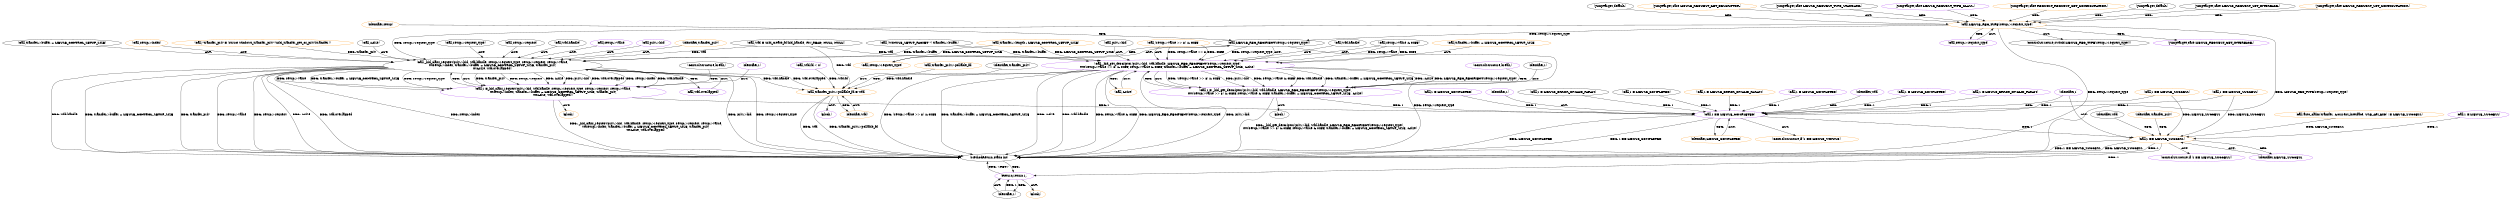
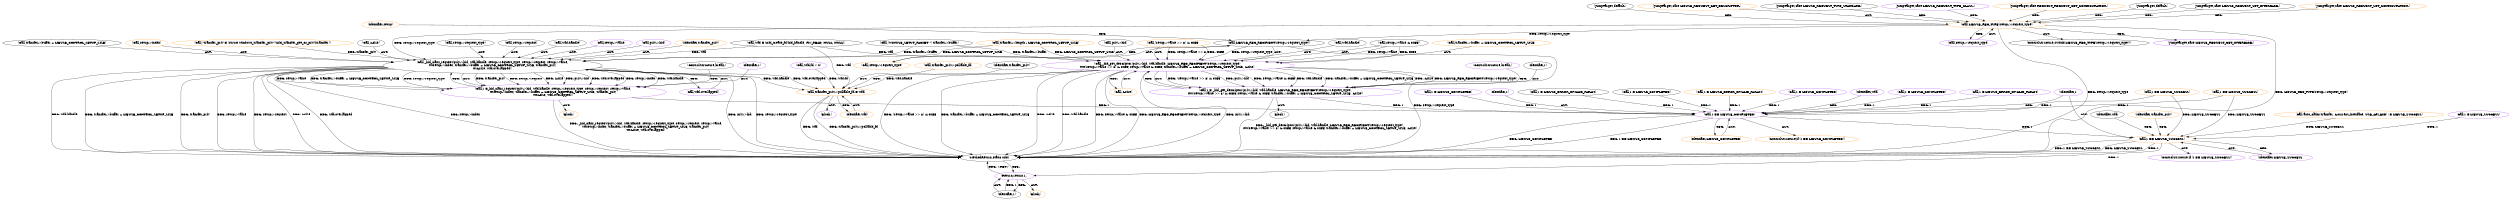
node "(ControlStructure,if (r == LIBUSB_WINUSB))": label "(ControlStructure,if (r == LIBUSB_WINUSB))" -> "(ControlStructure,if (r == LIBUSB_COMPLETED))"
node "(MethodReturn,static int)": label "(MethodReturn,static int)" -> "(MethodReturn,static usbi)"
